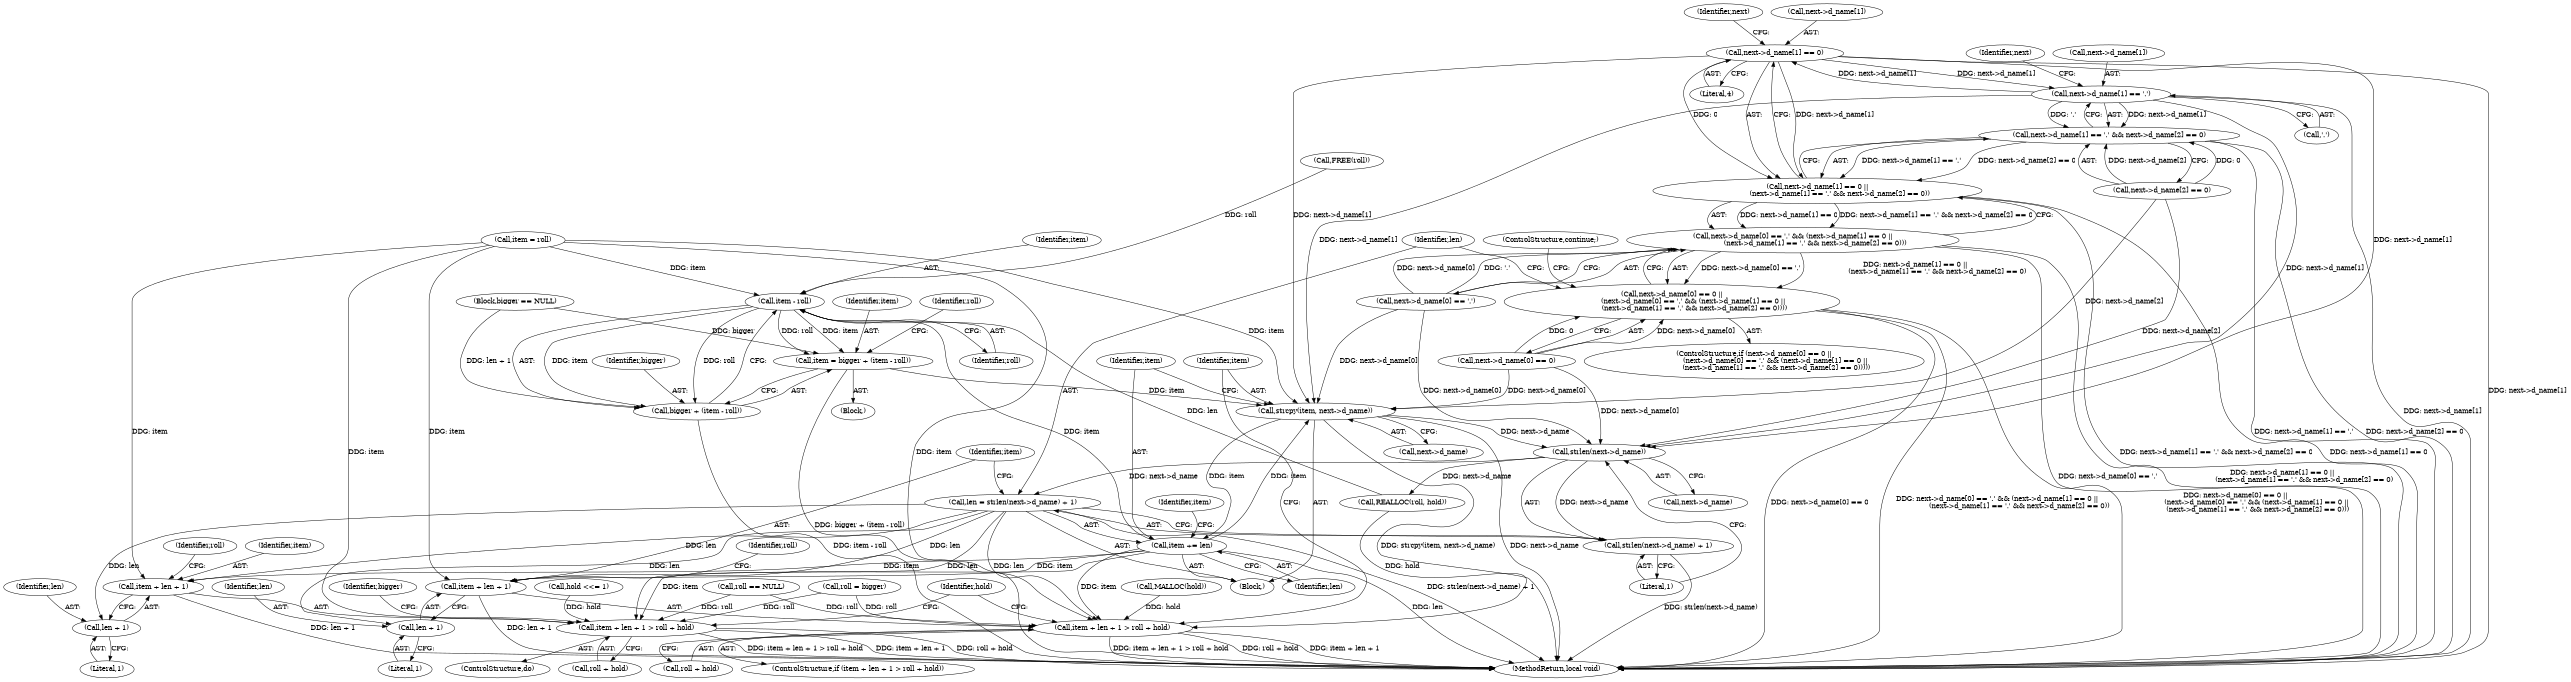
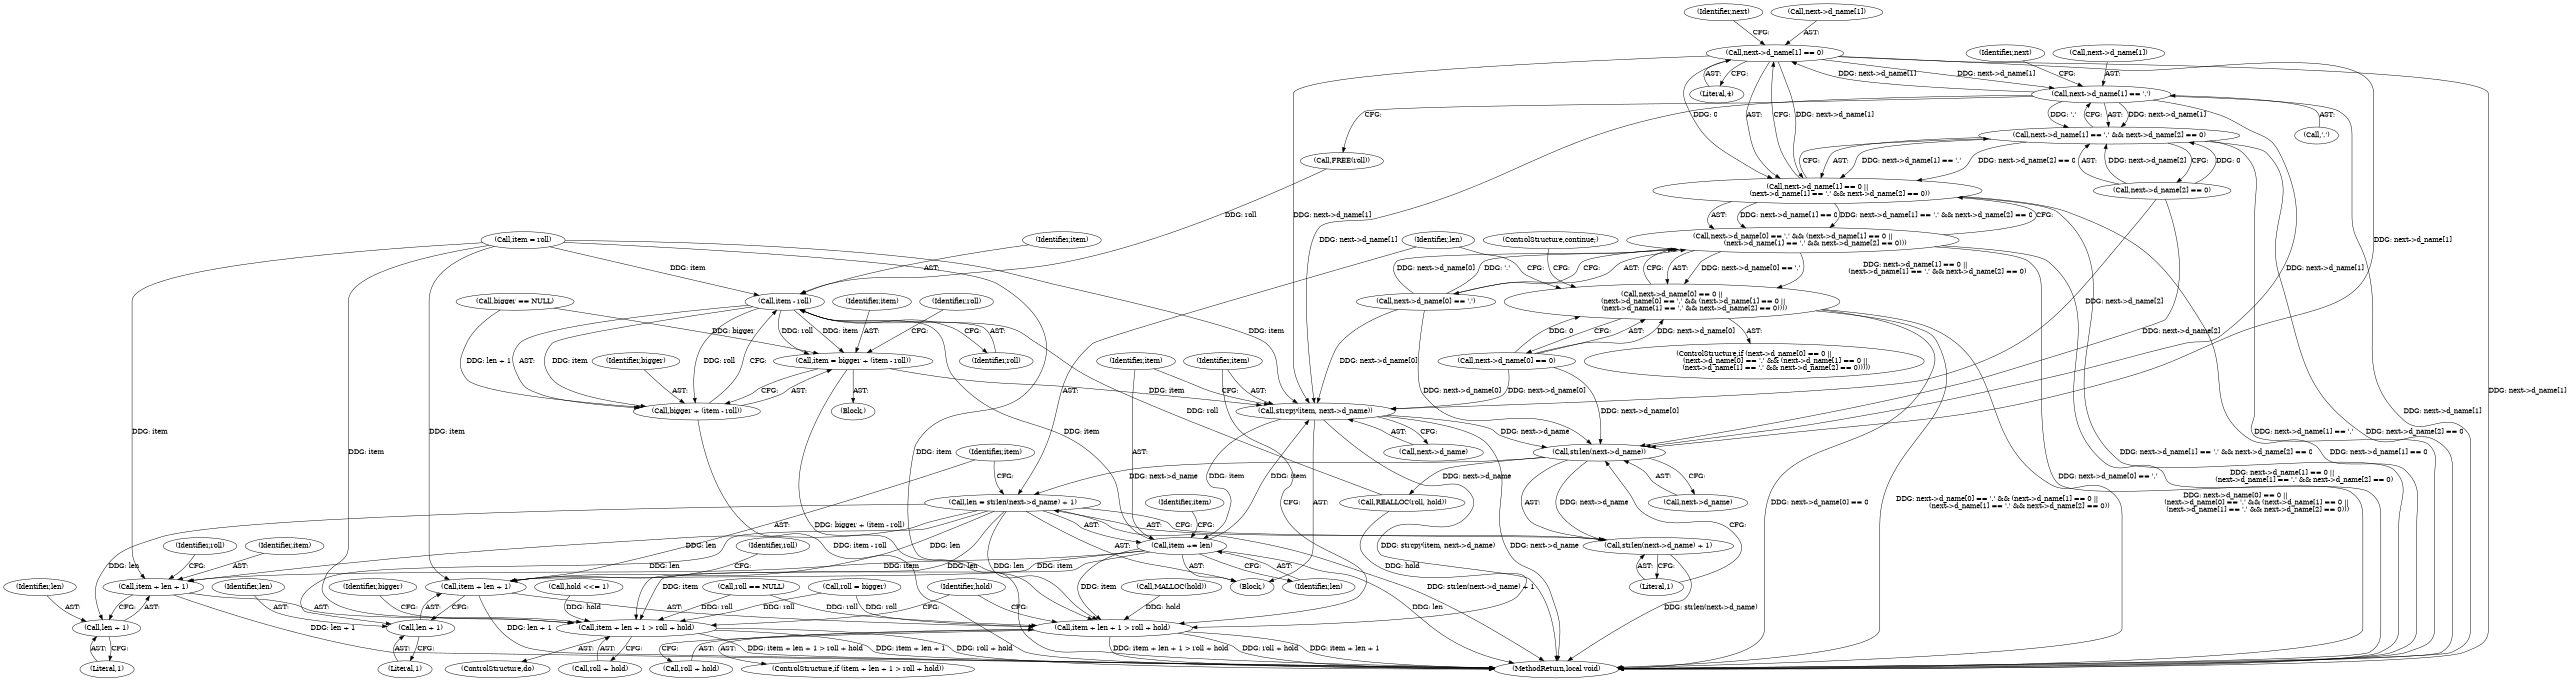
edge "(Call,next->d_name[1] == '.')" -> "(Call,'.')": now "(Call,next->d_name[1] == '.')" -> "(Call,FREE(roll))"
node "(Block,bigger == NULL)": label "(Block,bigger == NULL)" -> "(Call,bigger == NULL)"
edge "(Call,REALLOC(roll, hold))" -> "(Call,item - roll)": label "DDG: len" -> "DDG: roll"
